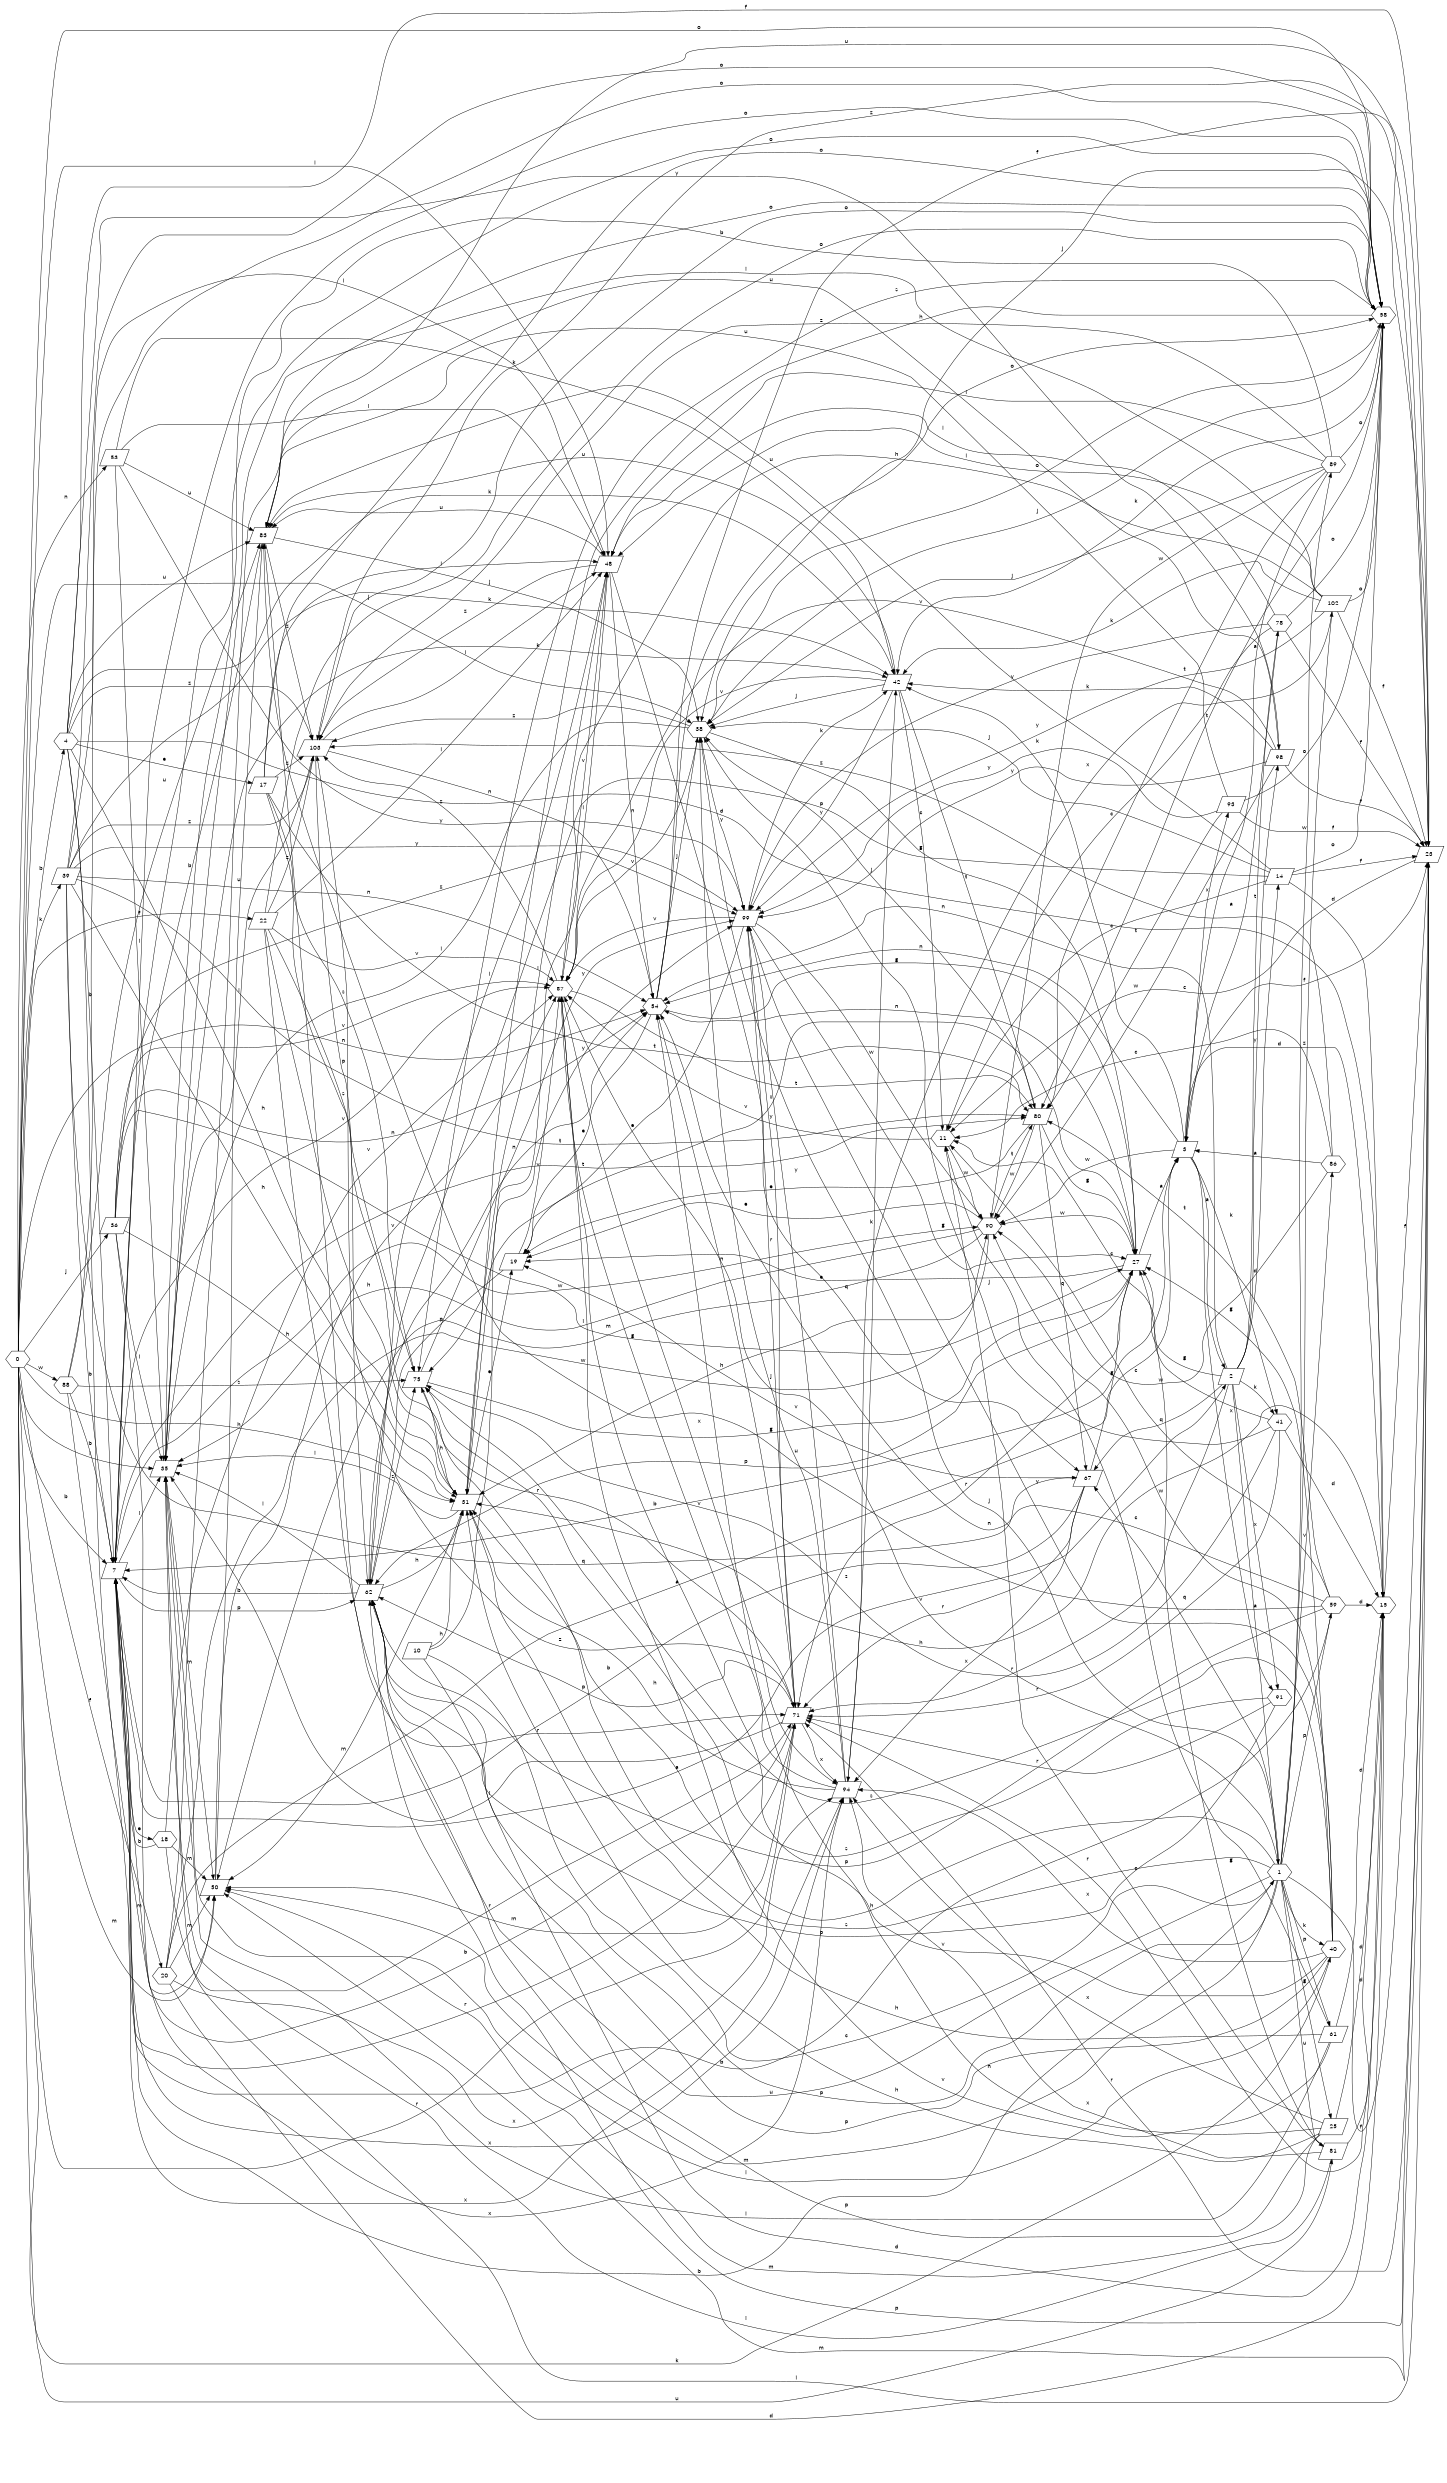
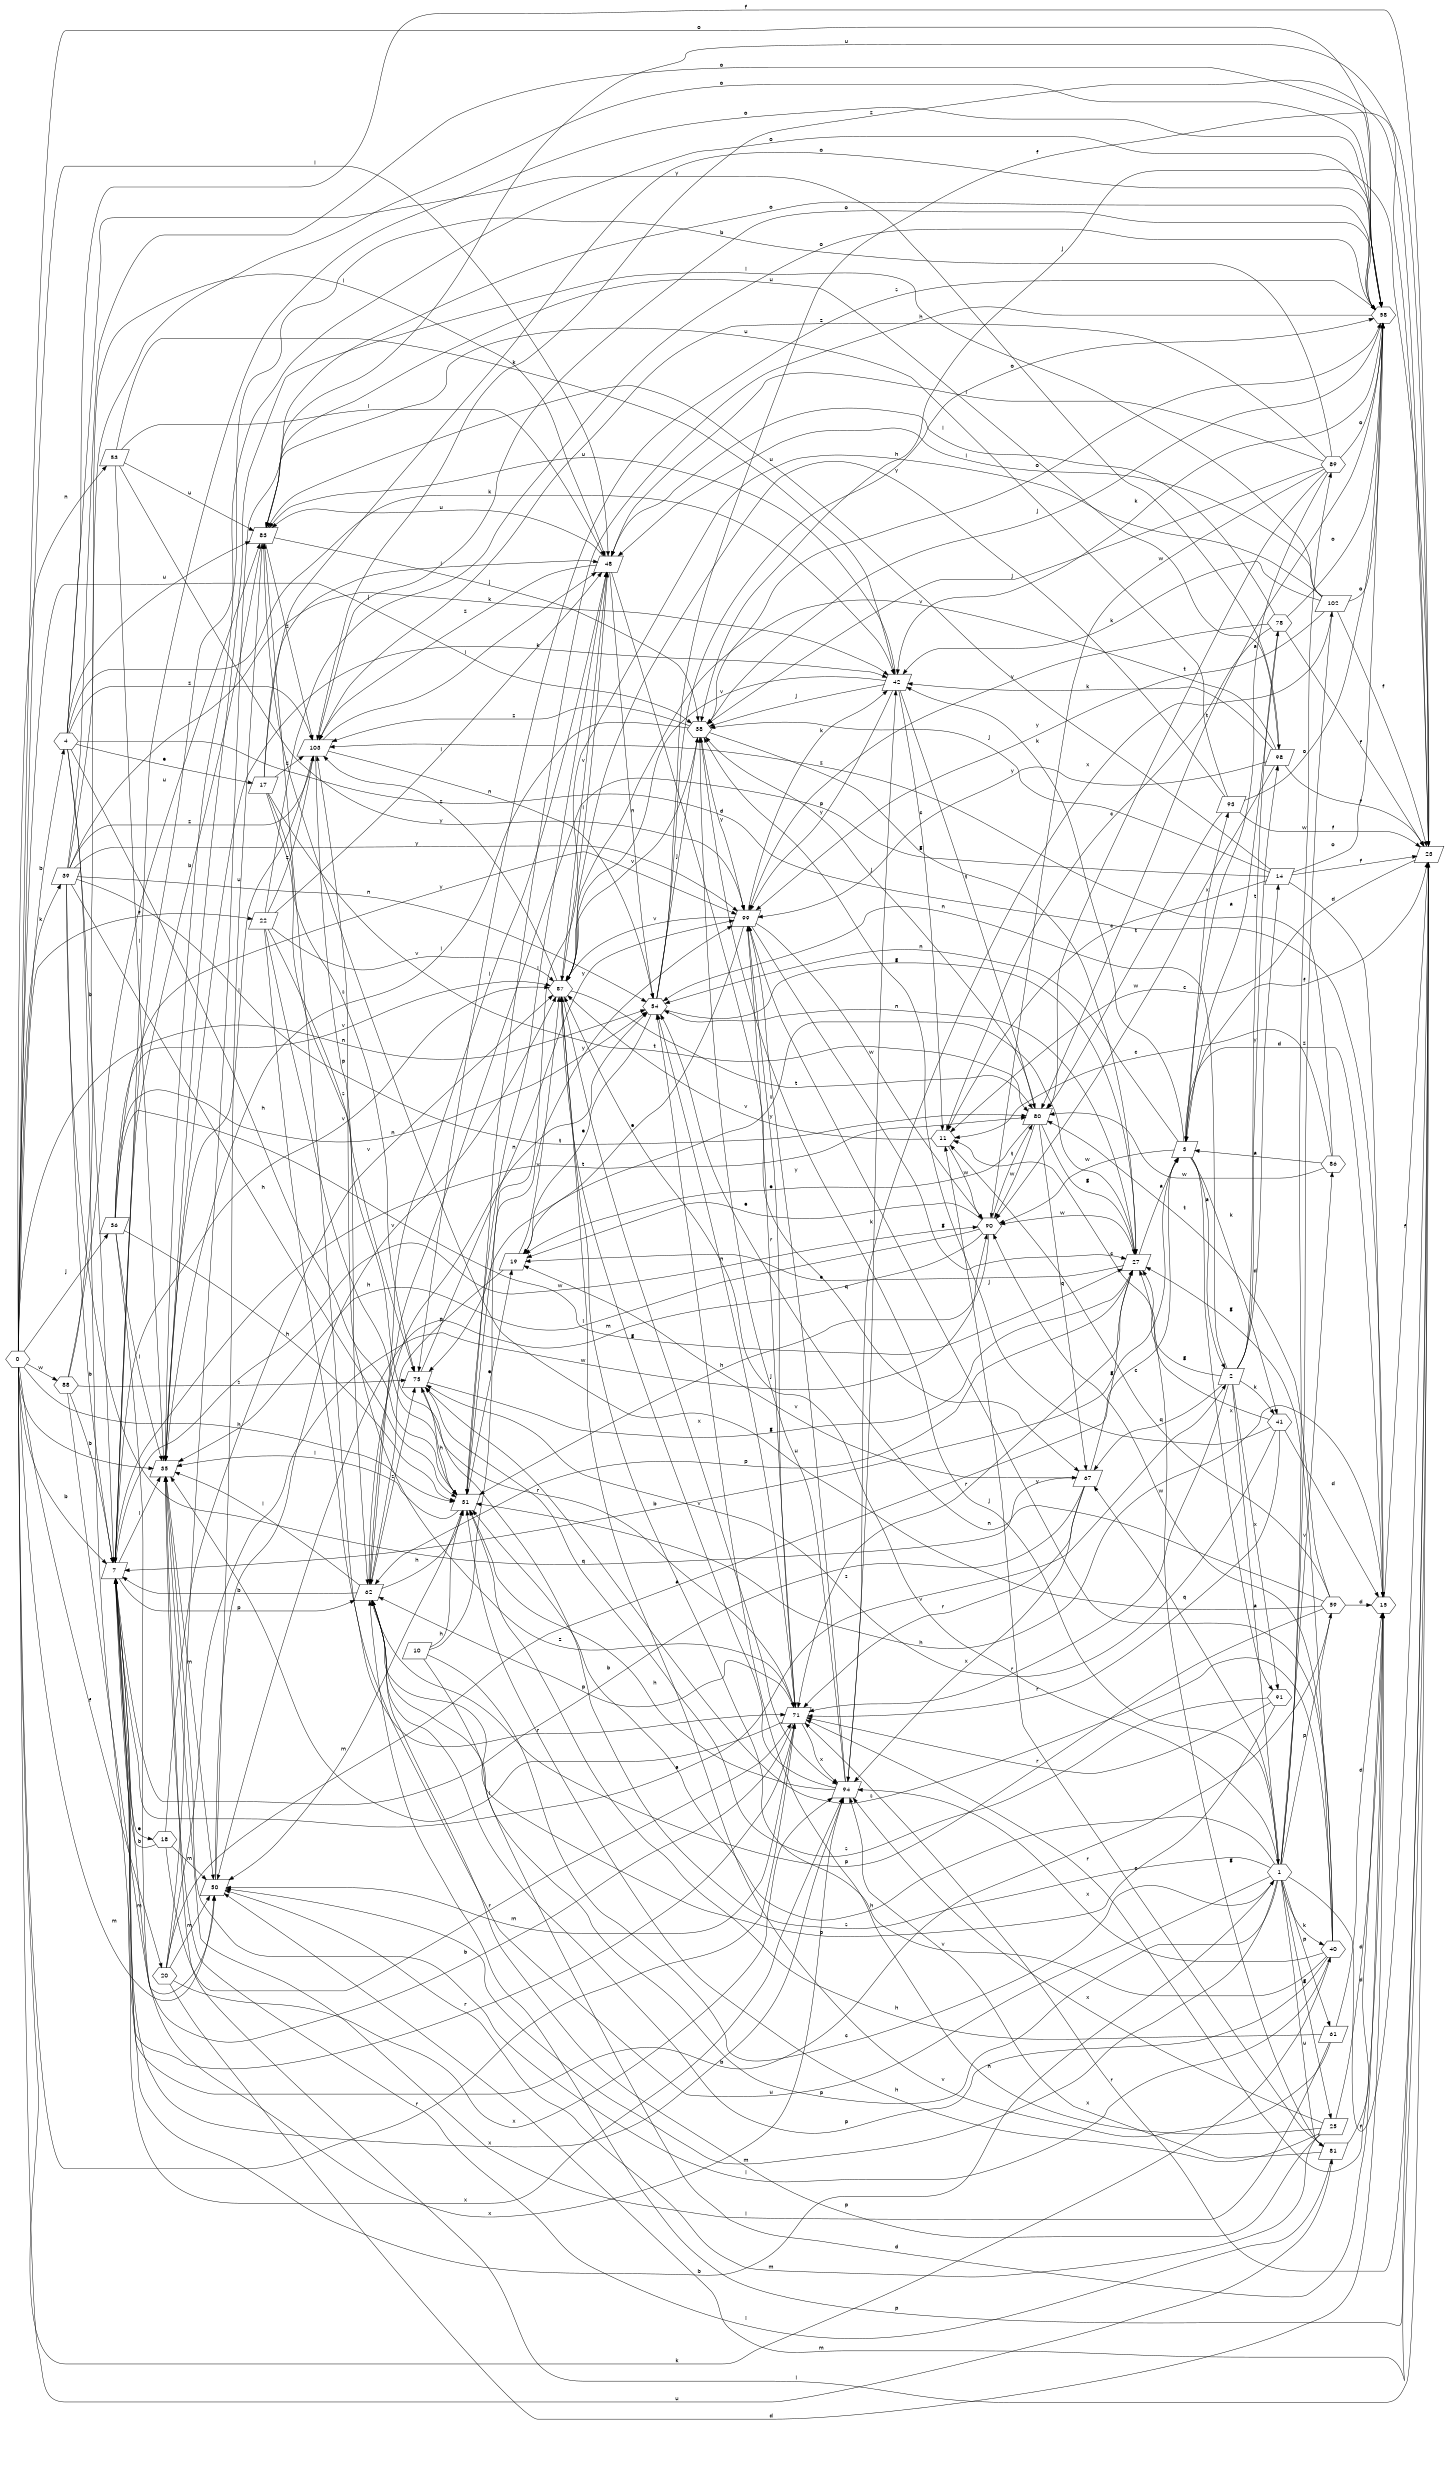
edge "93" -> "99": now "93" -> "87"
edge "36" -> "99": label "z" -> "y"
edge "86" -> "90": now "86" -> "80"
edge "61" -> "11": removed, label "c"
